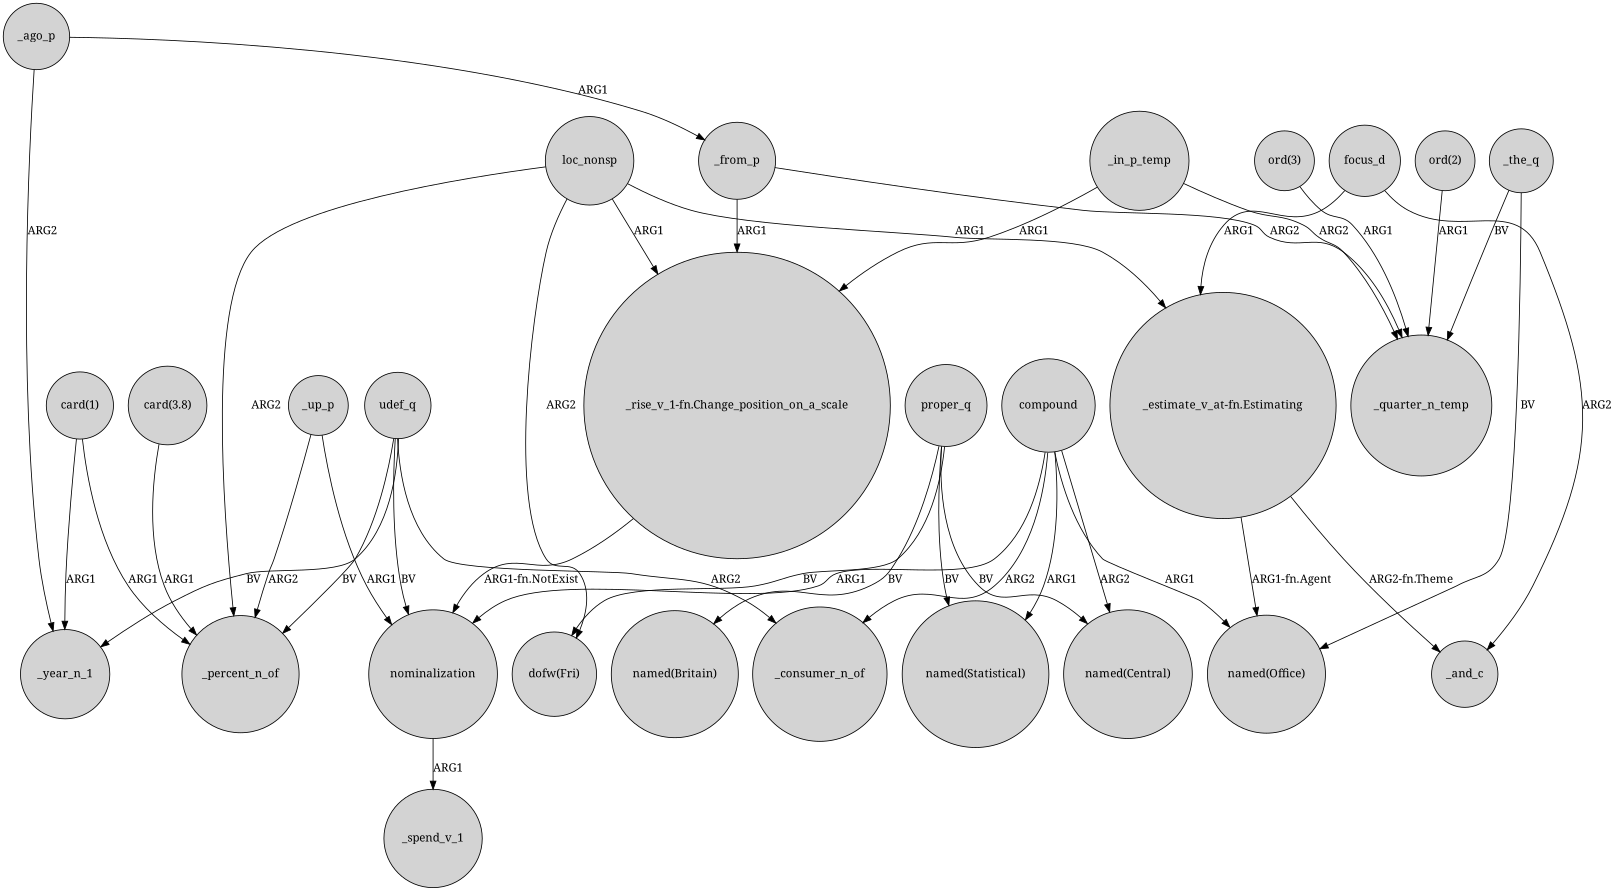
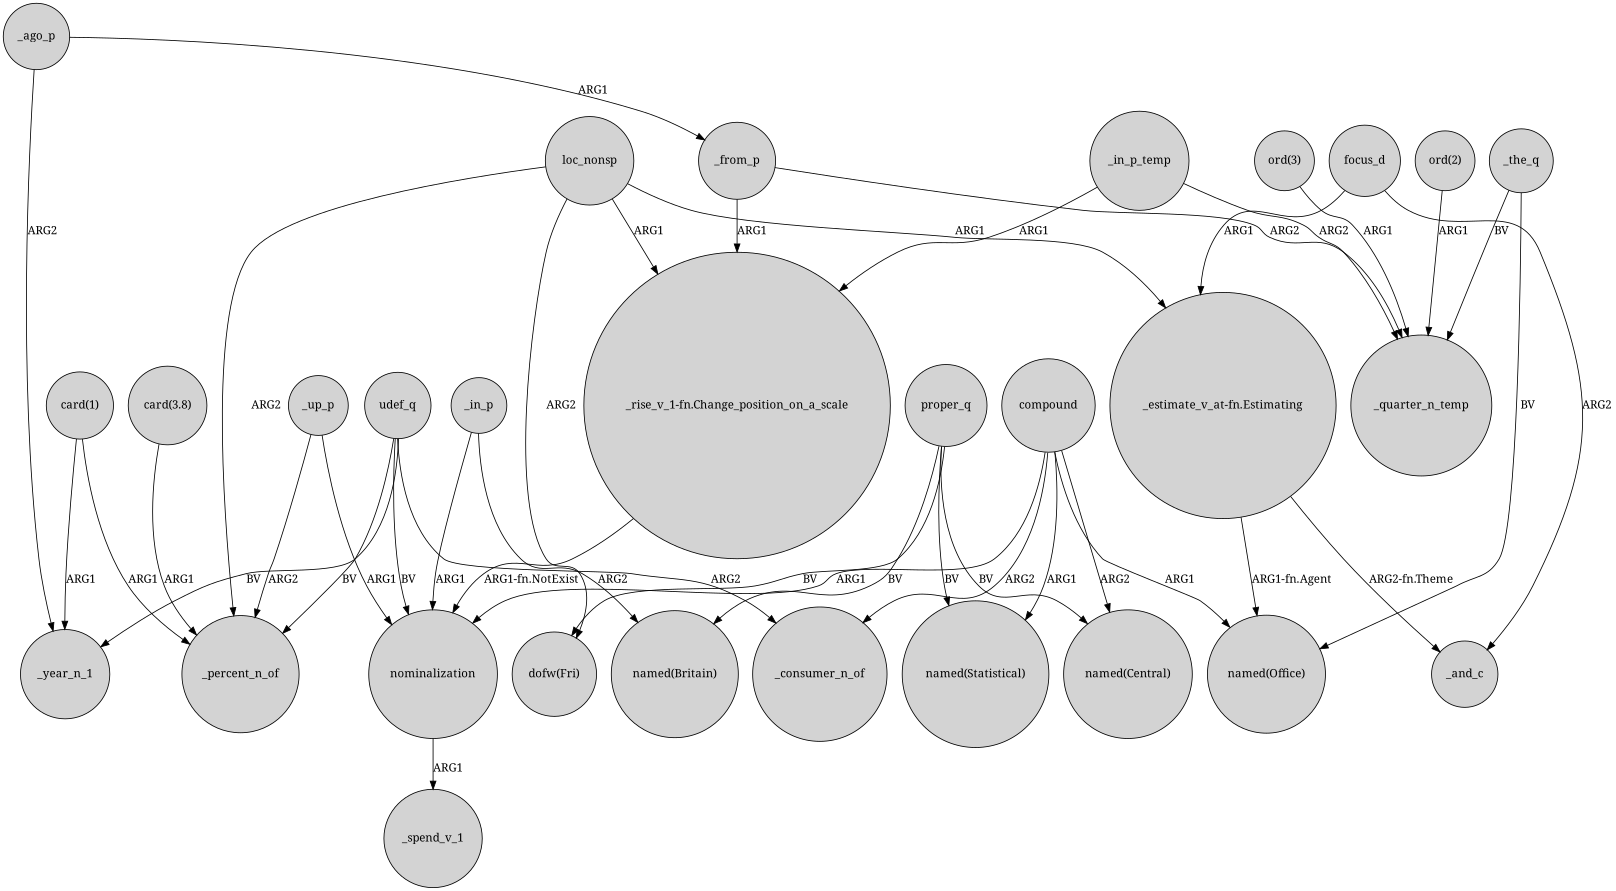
node "_in_p": added
